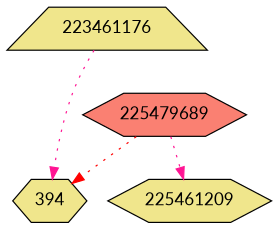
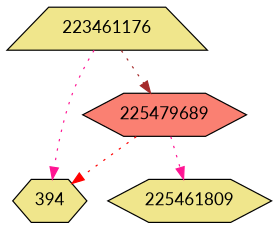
edge "223461176" -> "225479689": added
node "225461209": label "225461209" -> "225461809"
